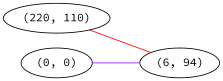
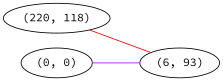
node "(220, 110)": label "(220, 110)" -> "(220, 118)"
node "(6, 94)": label "(6, 94)" -> "(6, 93)"
